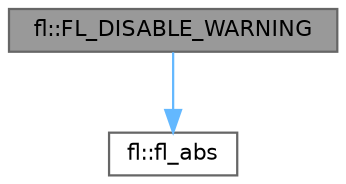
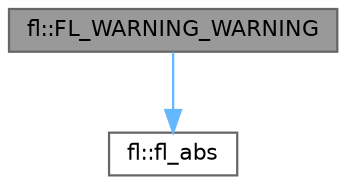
node "fl::FL_DISABLE_WARNING": label "fl::FL_DISABLE_WARNING" -> "fl::FL_WARNING_WARNING"
